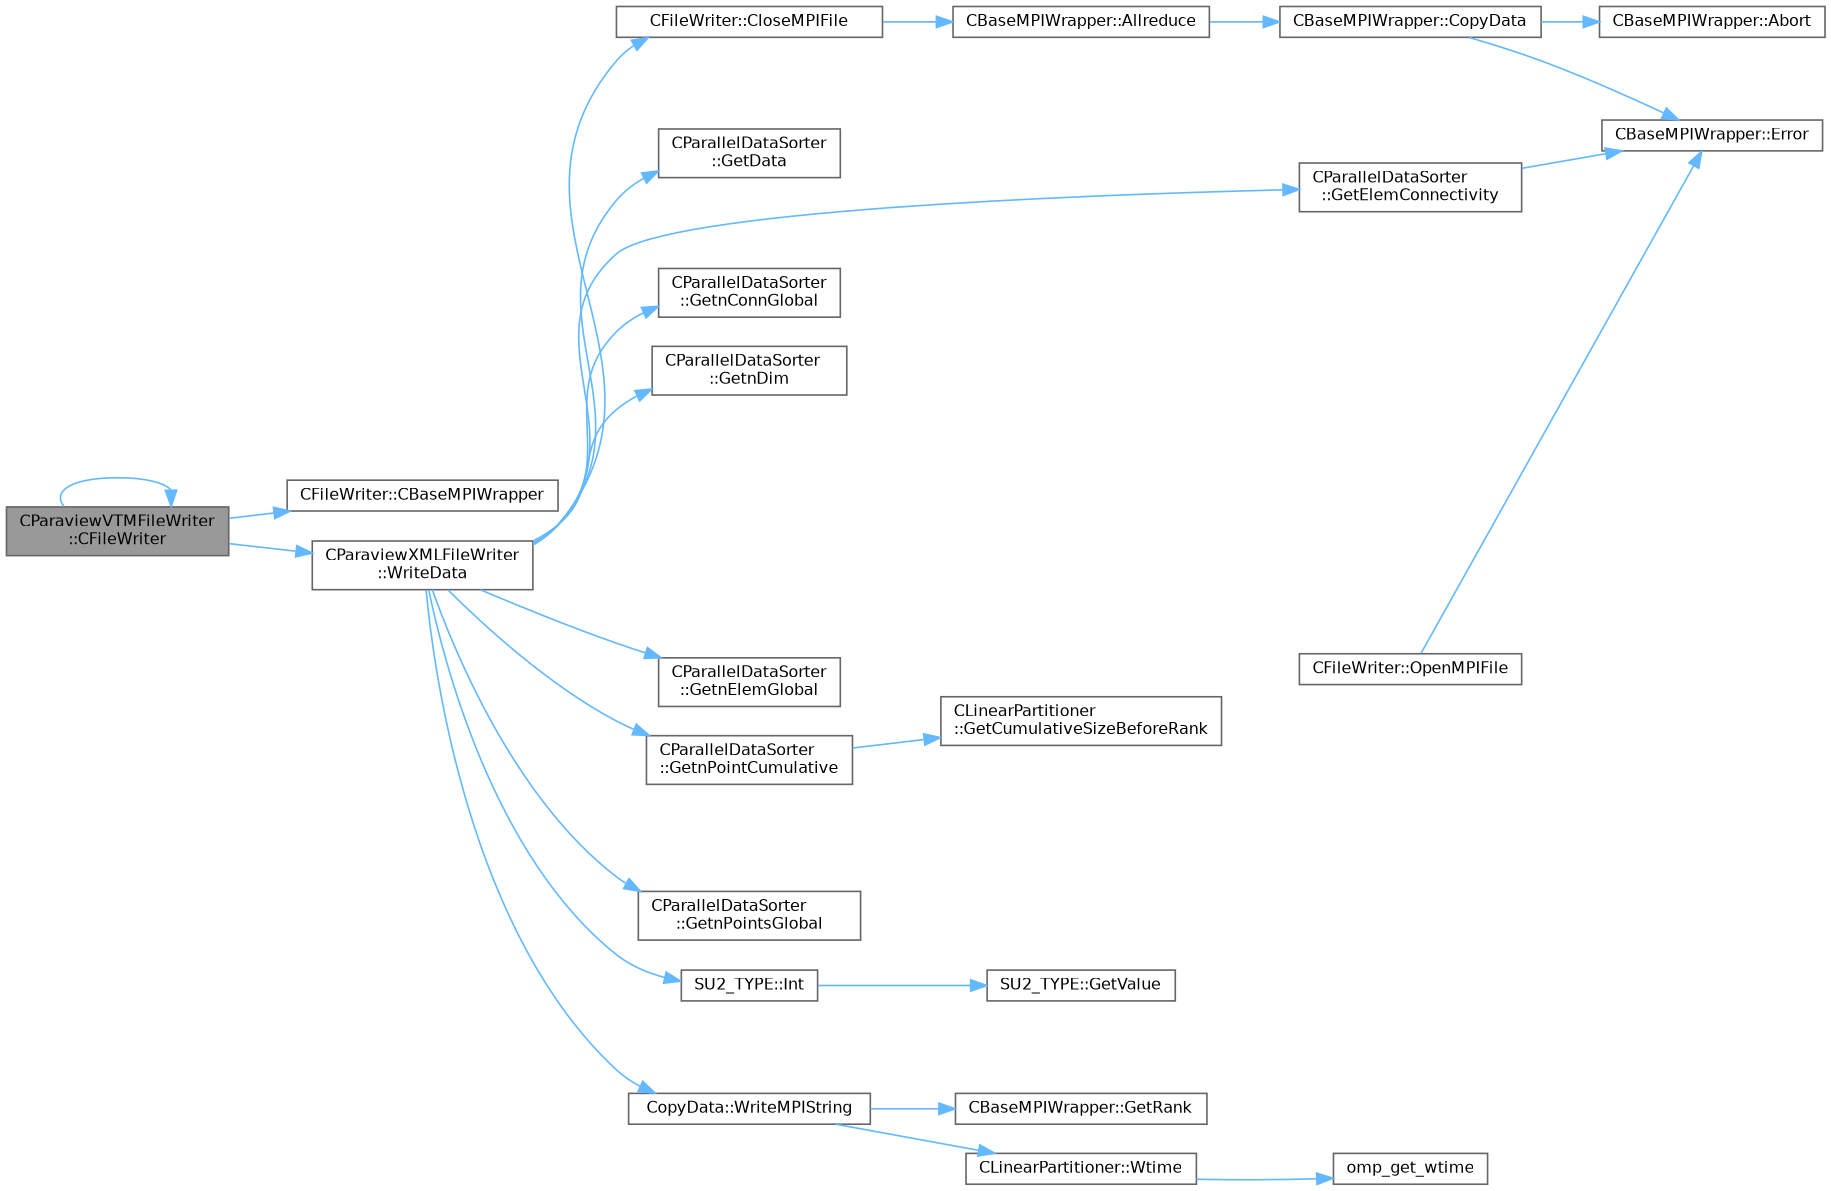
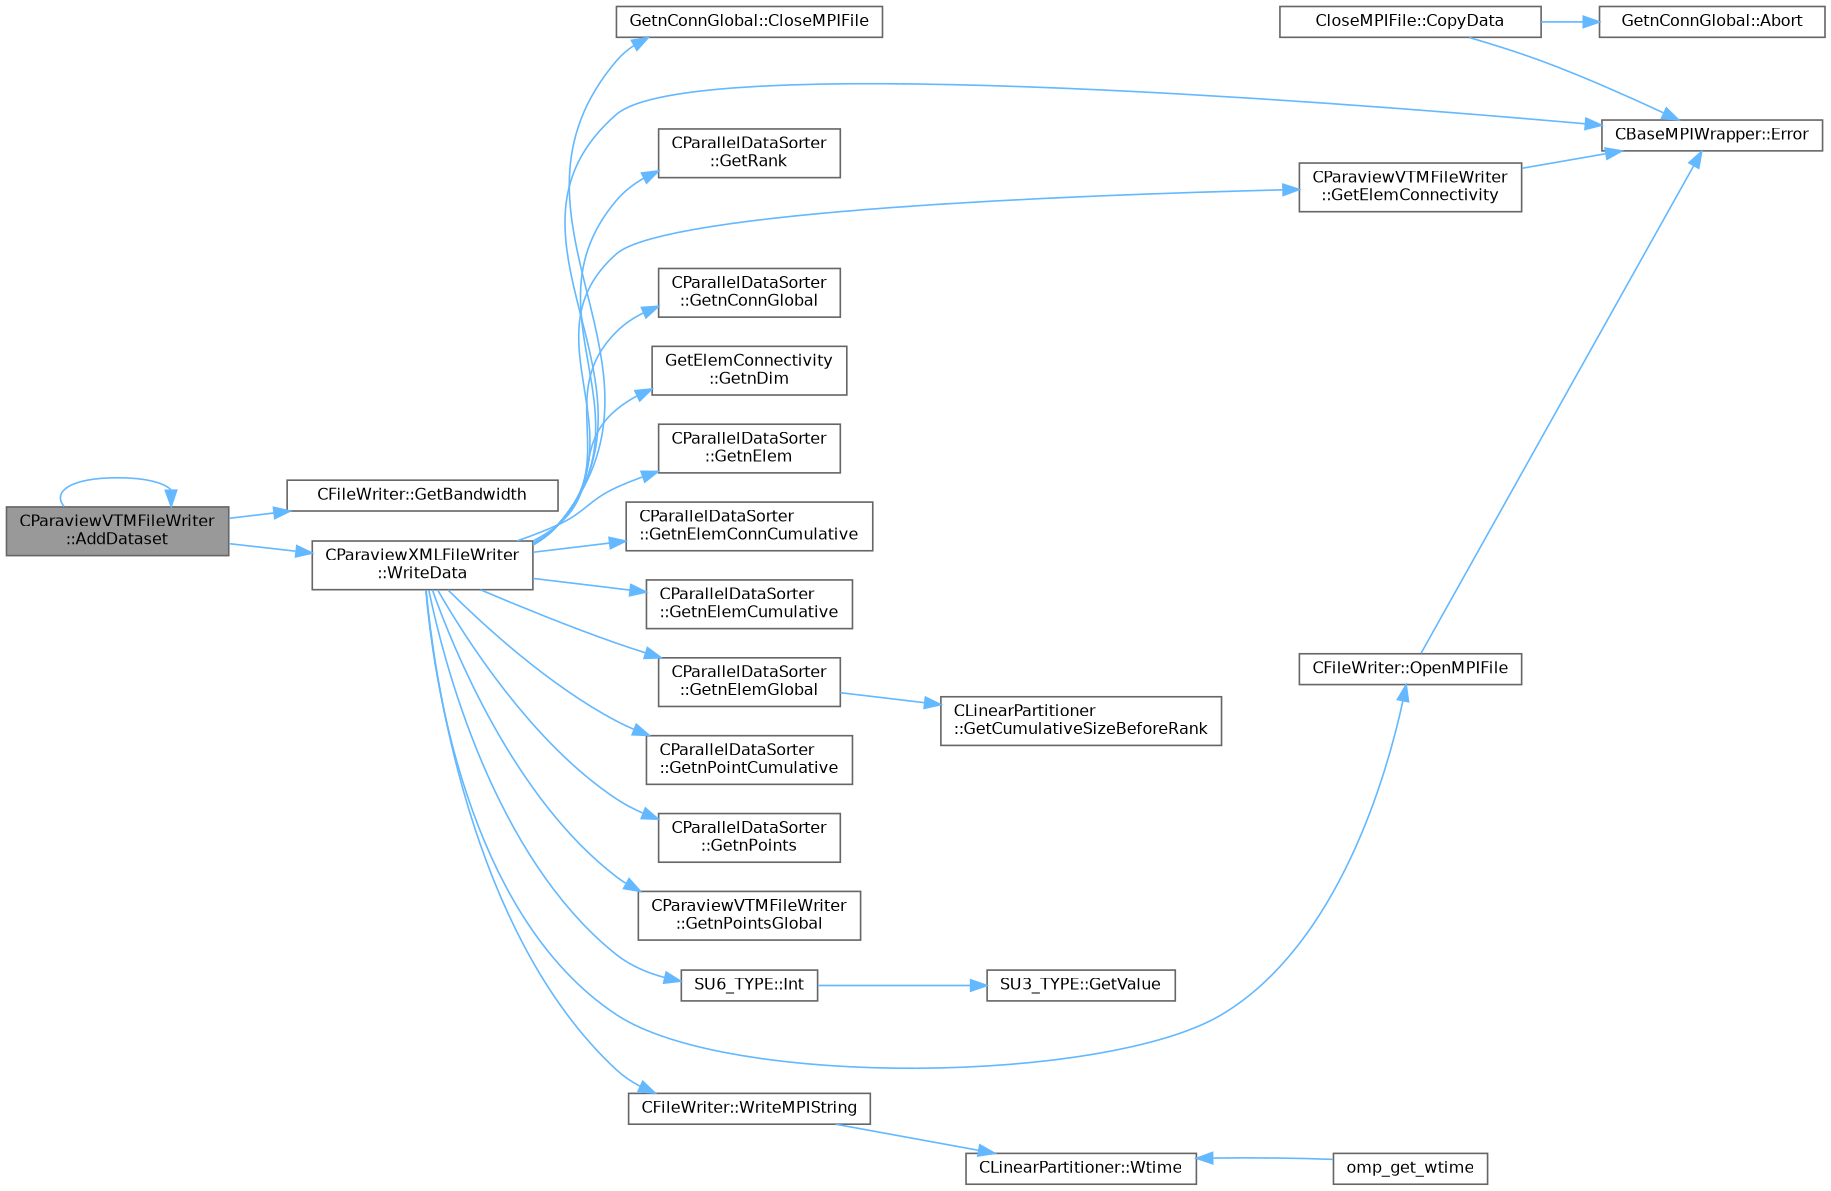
node "CFileWriter::CloseMPIFile": label "CFileWriter::CloseMPIFile" -> "GetnConnGlobal::CloseMPIFile"
node "CBaseMPIWrapper::Allreduce": removed
node "CBaseMPIWrapper::CopyData": label "CBaseMPIWrapper::CopyData" -> "CloseMPIFile::CopyData"
node "CBaseMPIWrapper::Abort": label "CBaseMPIWrapper::Abort" -> "GetnConnGlobal::Abort"
edge "CParaviewXMLFileWriter ::WriteData" -> "CBaseMPIWrapper::Error": added
node "CParallelDataSorter ::GetData": label "CParallelDataSorter ::GetData" -> "CParallelDataSorter ::GetRank"
node "CParallelDataSorter ::GetElemConnectivity": label "CParallelDataSorter ::GetElemConnectivity" -> "CParaviewVTMFileWriter ::GetElemConnectivity"
node "CParallelDataSorter ::GetnDim": label "CParallelDataSorter ::GetnDim" -> "GetElemConnectivity ::GetnDim"
node "CParallelDataSorter ::GetnElem": added
node "CFileWriter::CBaseMPIWrapper": label "CFileWriter::CBaseMPIWrapper" -> "CFileWriter::GetBandwidth"
node "CParallelDataSorter ::GetnElemConnCumulative": added
node "CParaviewVTMFileWriter ::CFileWriter": label "CParaviewVTMFileWriter ::CFileWriter" -> "CParaviewVTMFileWriter ::AddDataset"
node "CParallelDataSorter ::GetnElemCumulative": added
edge "CParallelDataSorter ::GetnPointCumulative" -> "CLinearPartitioner ::GetCumulativeSizeBeforeRank": now "CParallelDataSorter ::GetnElemGlobal" -> "CLinearPartitioner ::GetCumulativeSizeBeforeRank"
node "CParallelDataSorter ::GetnPoints": added
node "CParallelDataSorter ::GetnPointsGlobal": label "CParallelDataSorter ::GetnPointsGlobal" -> "CParaviewVTMFileWriter ::GetnPointsGlobal"
node "SU2_TYPE::Int": label "SU2_TYPE::Int" -> "SU6_TYPE::Int"
node "SU2_TYPE::GetValue": label "SU2_TYPE::GetValue" -> "SU3_TYPE::GetValue"
edge "CParaviewXMLFileWriter ::WriteData" -> "CFileWriter::OpenMPIFile": added
node "CopyData::WriteMPIString": label "CopyData::WriteMPIString" -> "CFileWriter::WriteMPIString"
node "CBaseMPIWrapper::GetRank": removed
edge "CLinearPartitioner::Wtime" -> "omp_get_wtime": reversed
